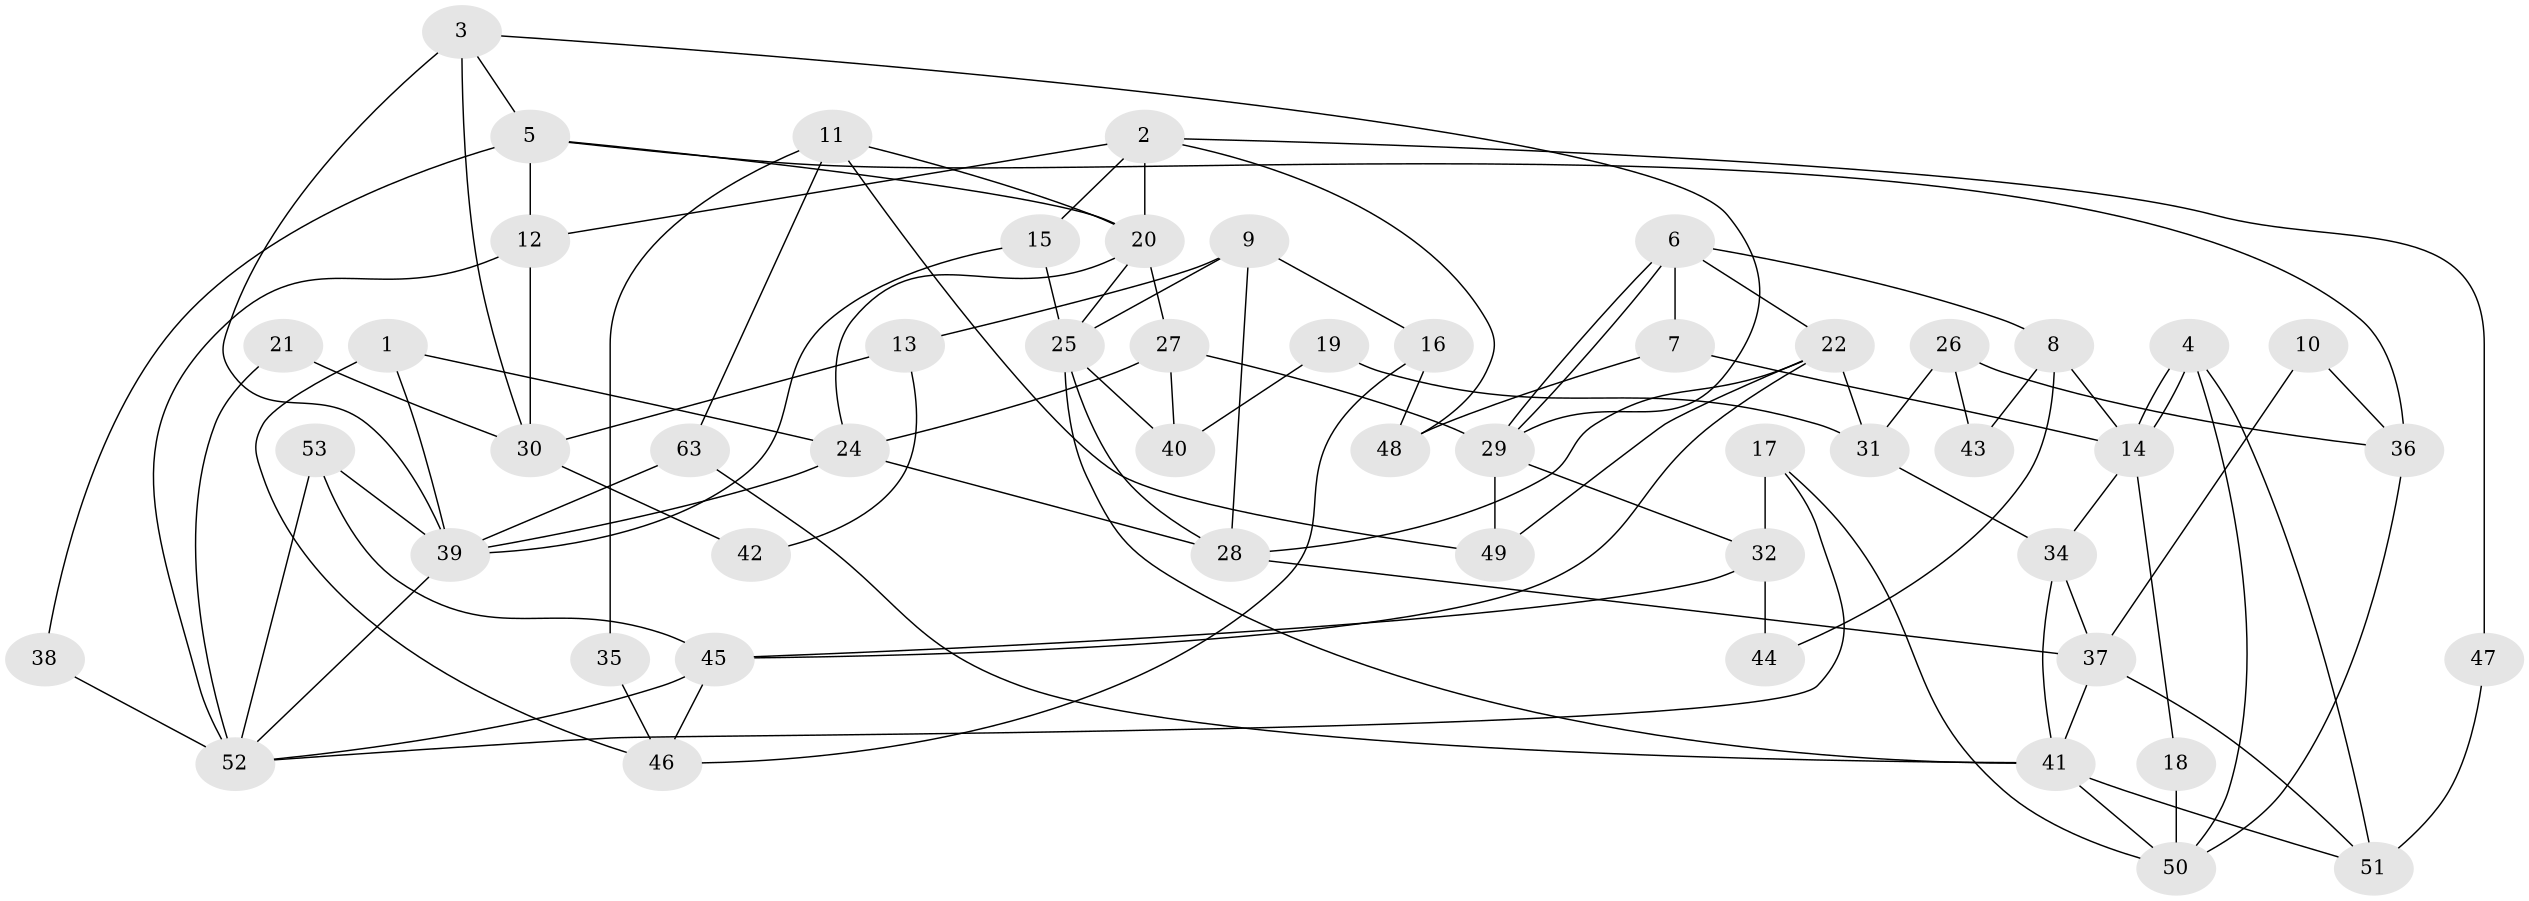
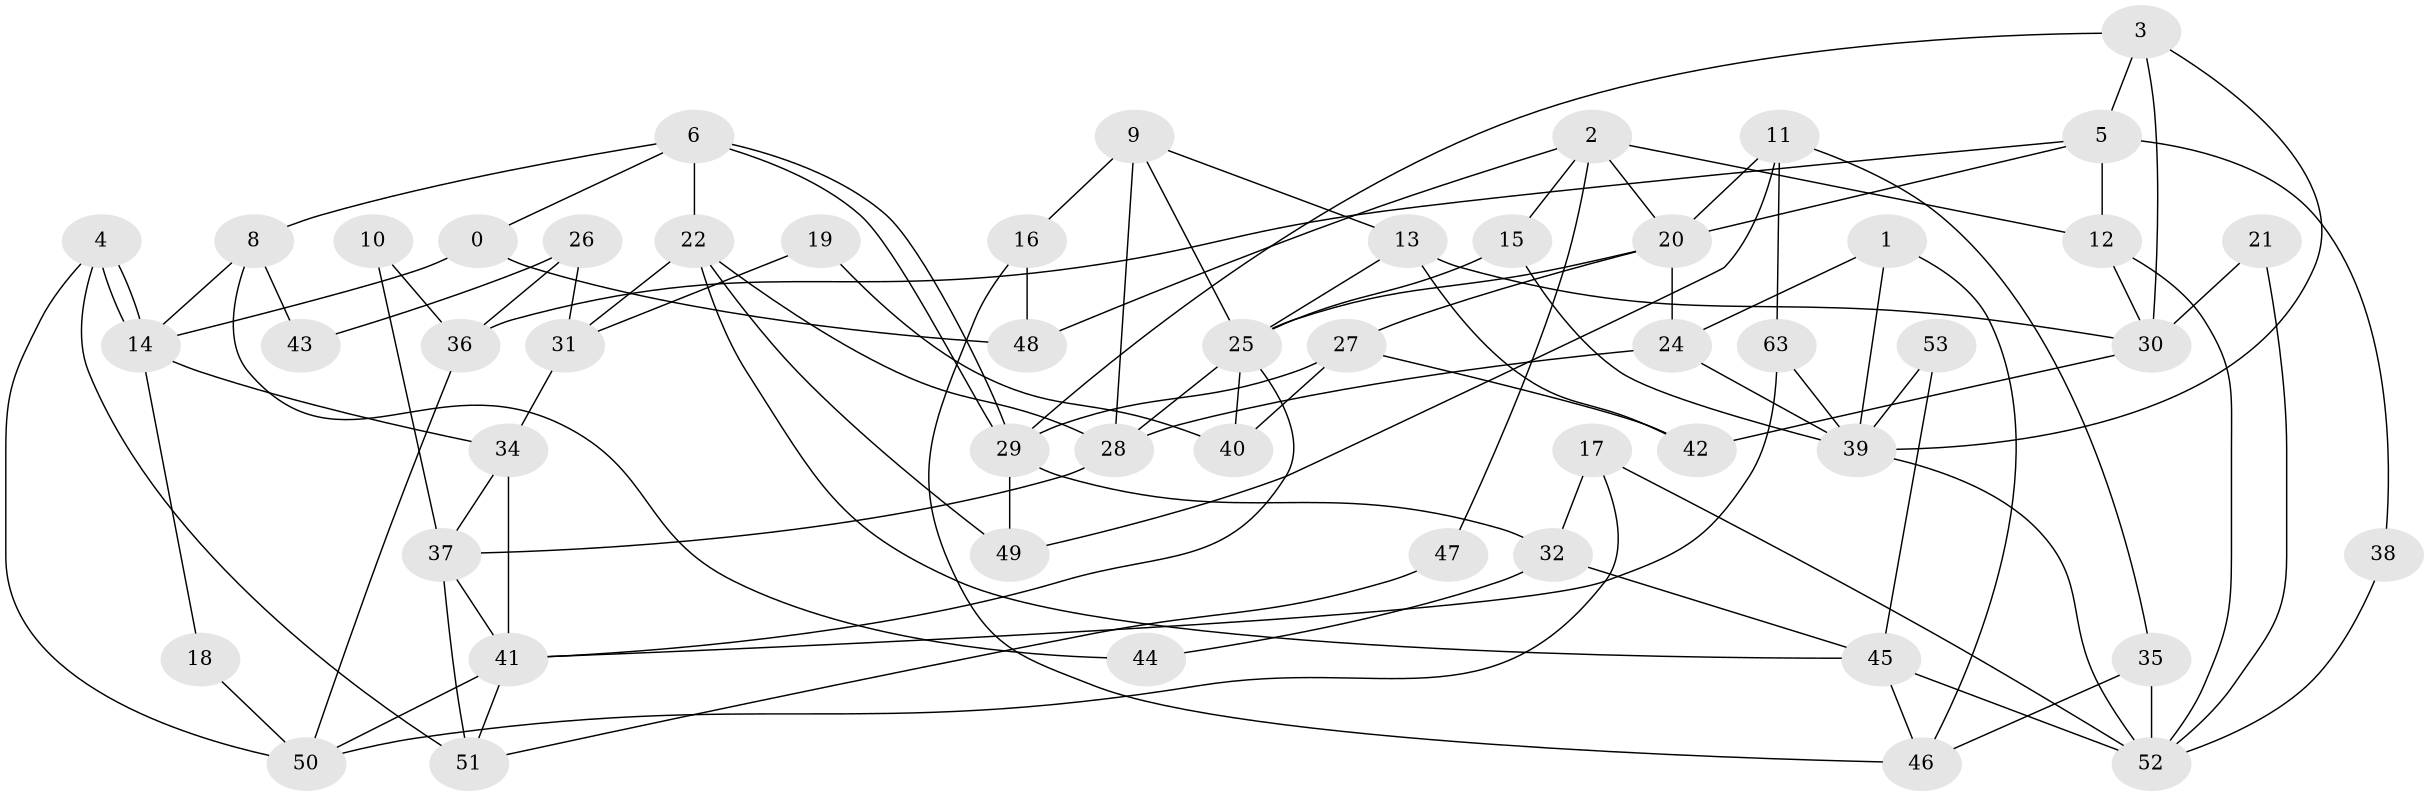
edge "13" -- "25": added
node "7": label "7" -> "0"
edge "27" -- "24": now "27" -- "42"
edge "53" -- "52": now "35" -- "52"
